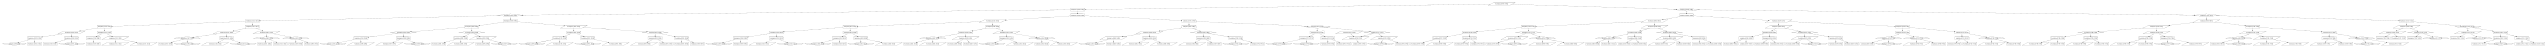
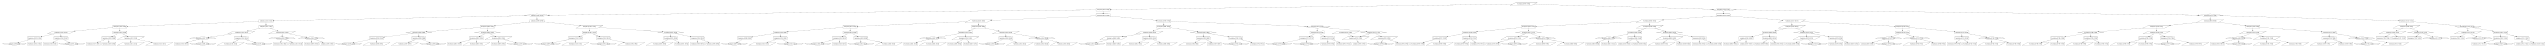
node "Node{data=[1007, 1007]}": added
node "Node{data=[3399, 3399]}": removed
